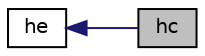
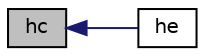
edge "hc" -> "he": reversed
